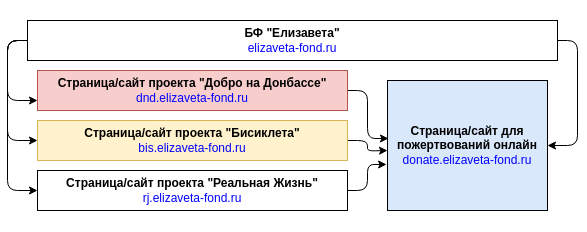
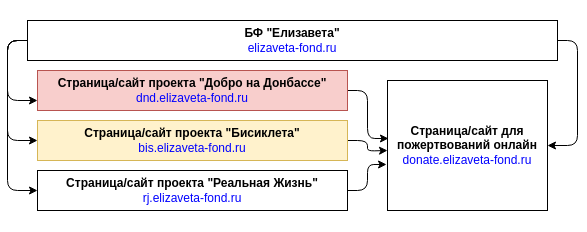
node "Страница/сайт для пожертвований онлайн donate.elizaveta-fond.ru": fillcolor #dae8fc -> #ffffff
